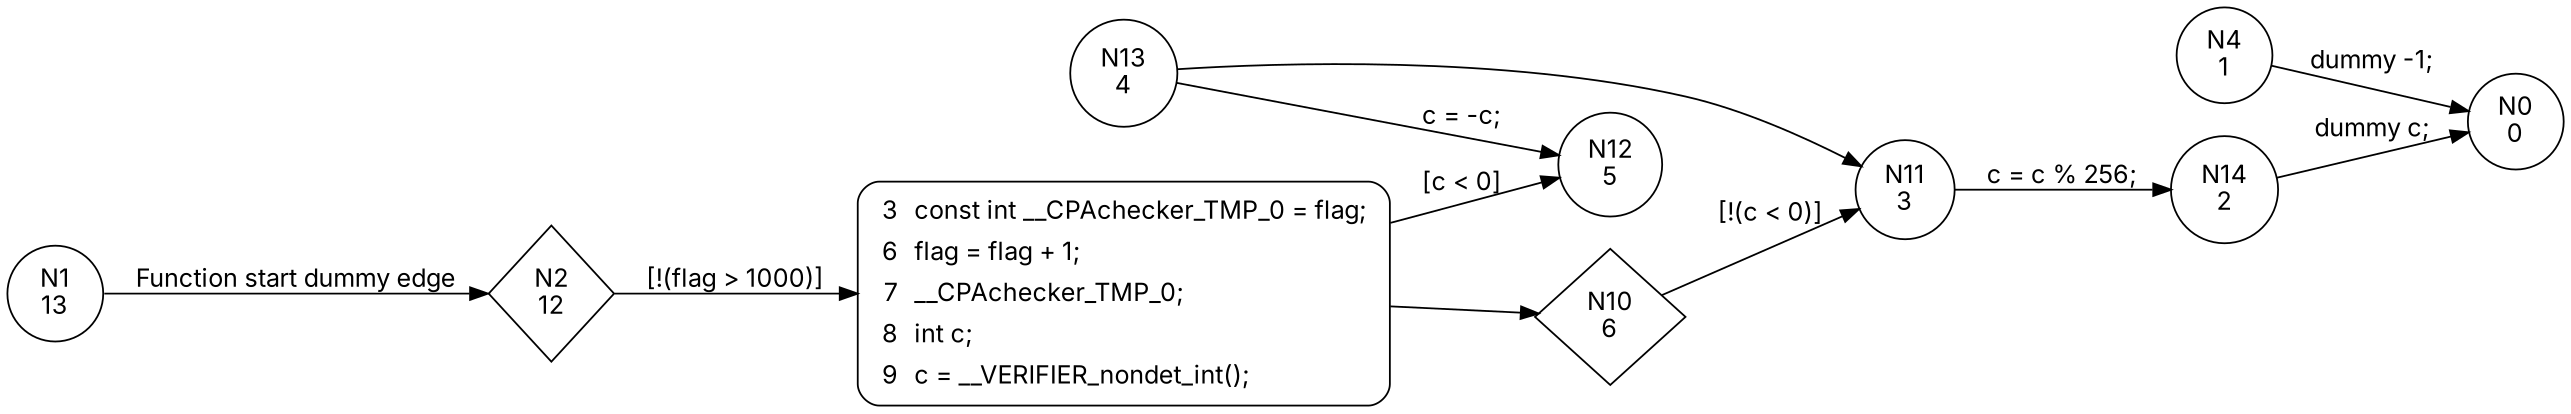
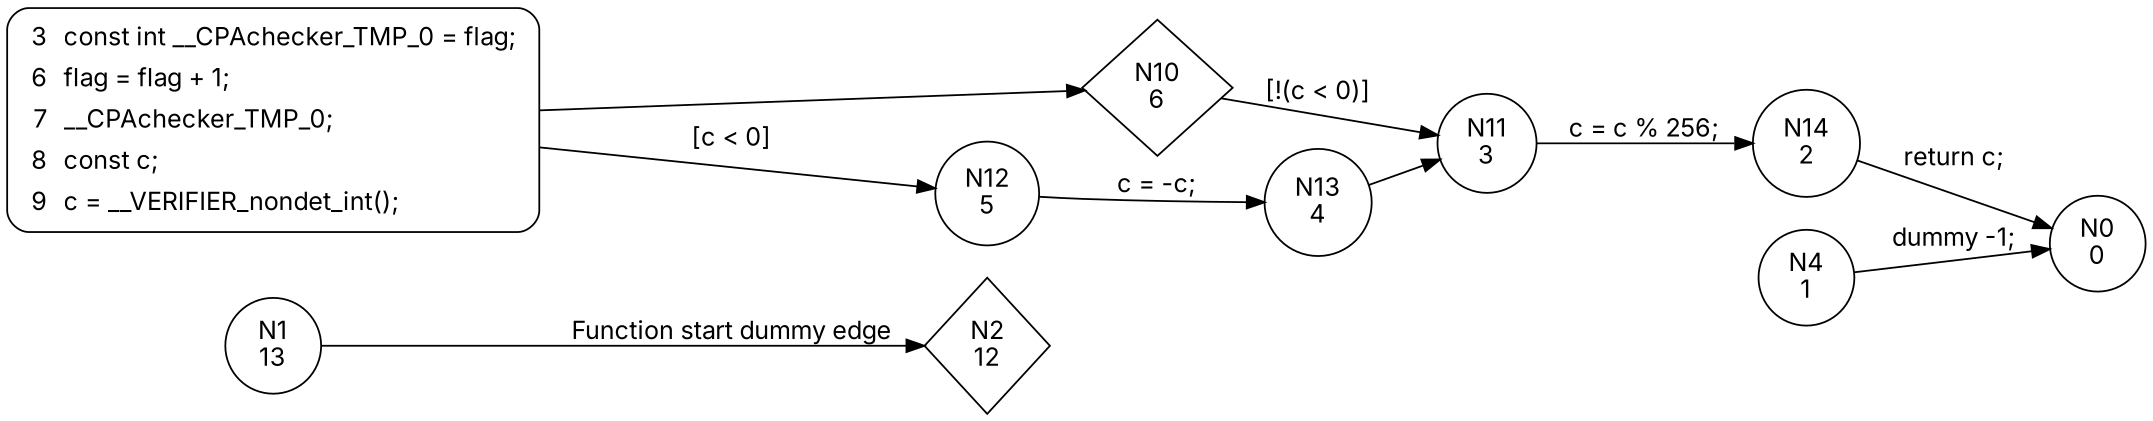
edge "N13 4" -> "N12 5": reversed
edge "N14 2" -> "N0 0": label "dummy c;" -> "return c;"
edge "N2 12" -> "3": removed, label "[!(flag > 1000)]"
node "3": text "int c;" -> "const c;"
